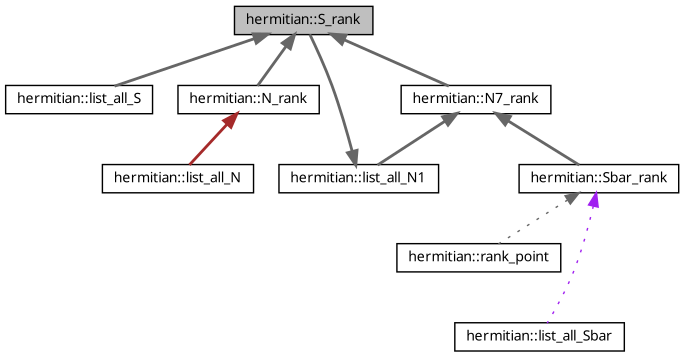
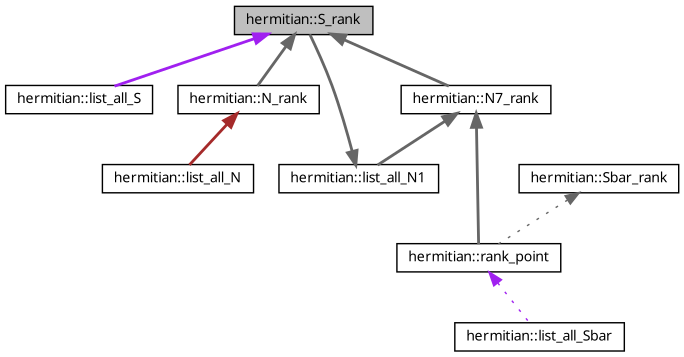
edge "hermitian::list_all_S" -> "hermitian::S_rank": color gray40 -> purple
edge "hermitian::Sbar_rank" -> "hermitian::N7_rank": now "hermitian::rank_point" -> "hermitian::N7_rank"
edge "hermitian::list_all_Sbar" -> "hermitian::Sbar_rank": now "hermitian::list_all_Sbar" -> "hermitian::rank_point"
